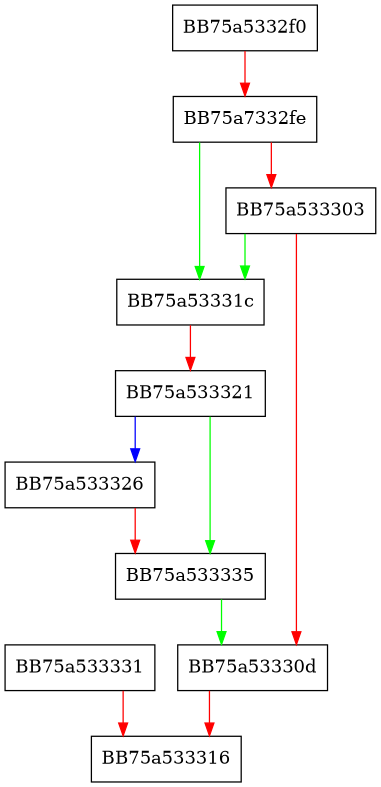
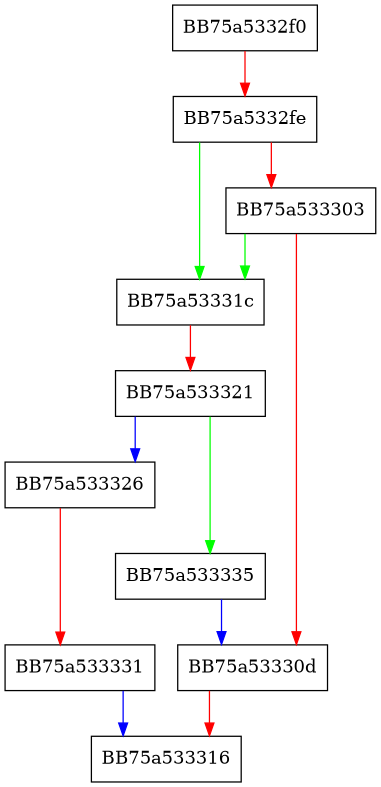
node "BB75a7332fe": label "BB75a7332fe" -> "BB75a5332fe"
edge "BB75a533326" -> "BB75a533335": now "BB75a533326" -> "BB75a533331"
edge "BB75a533335" -> "BB75a53330d": color green -> blue
edge "BB75a533331" -> "BB75a533316": color red -> blue
